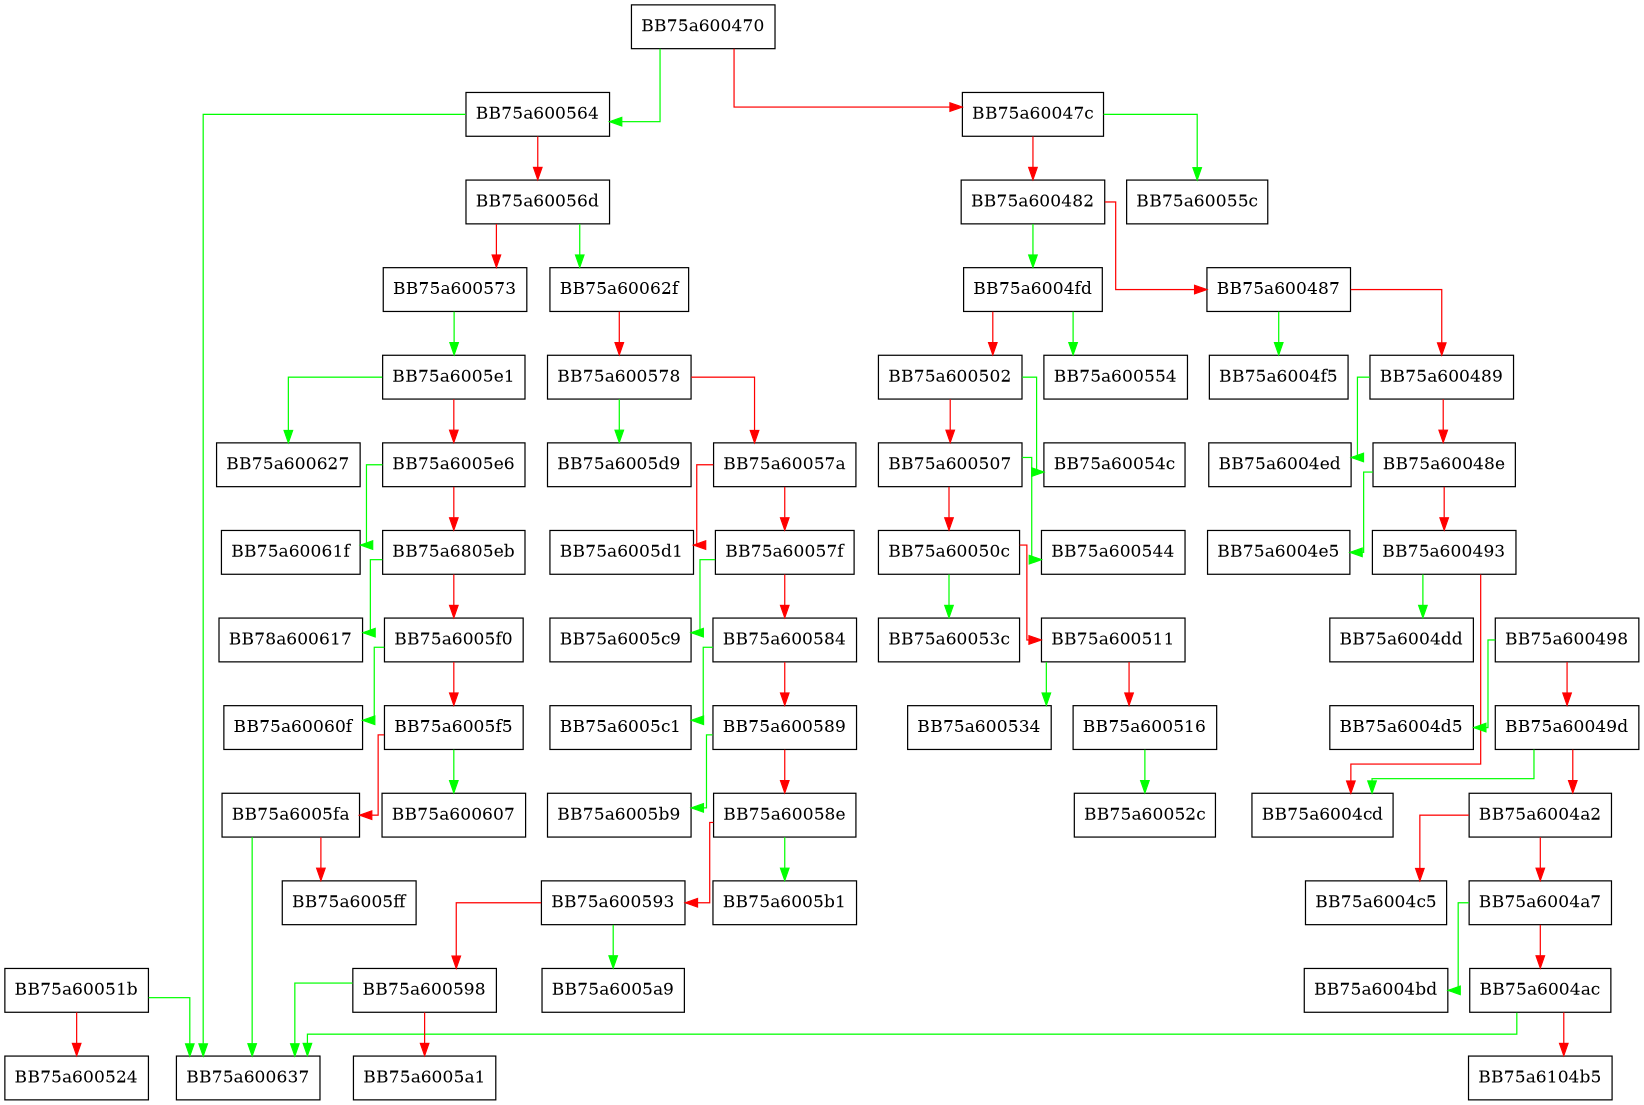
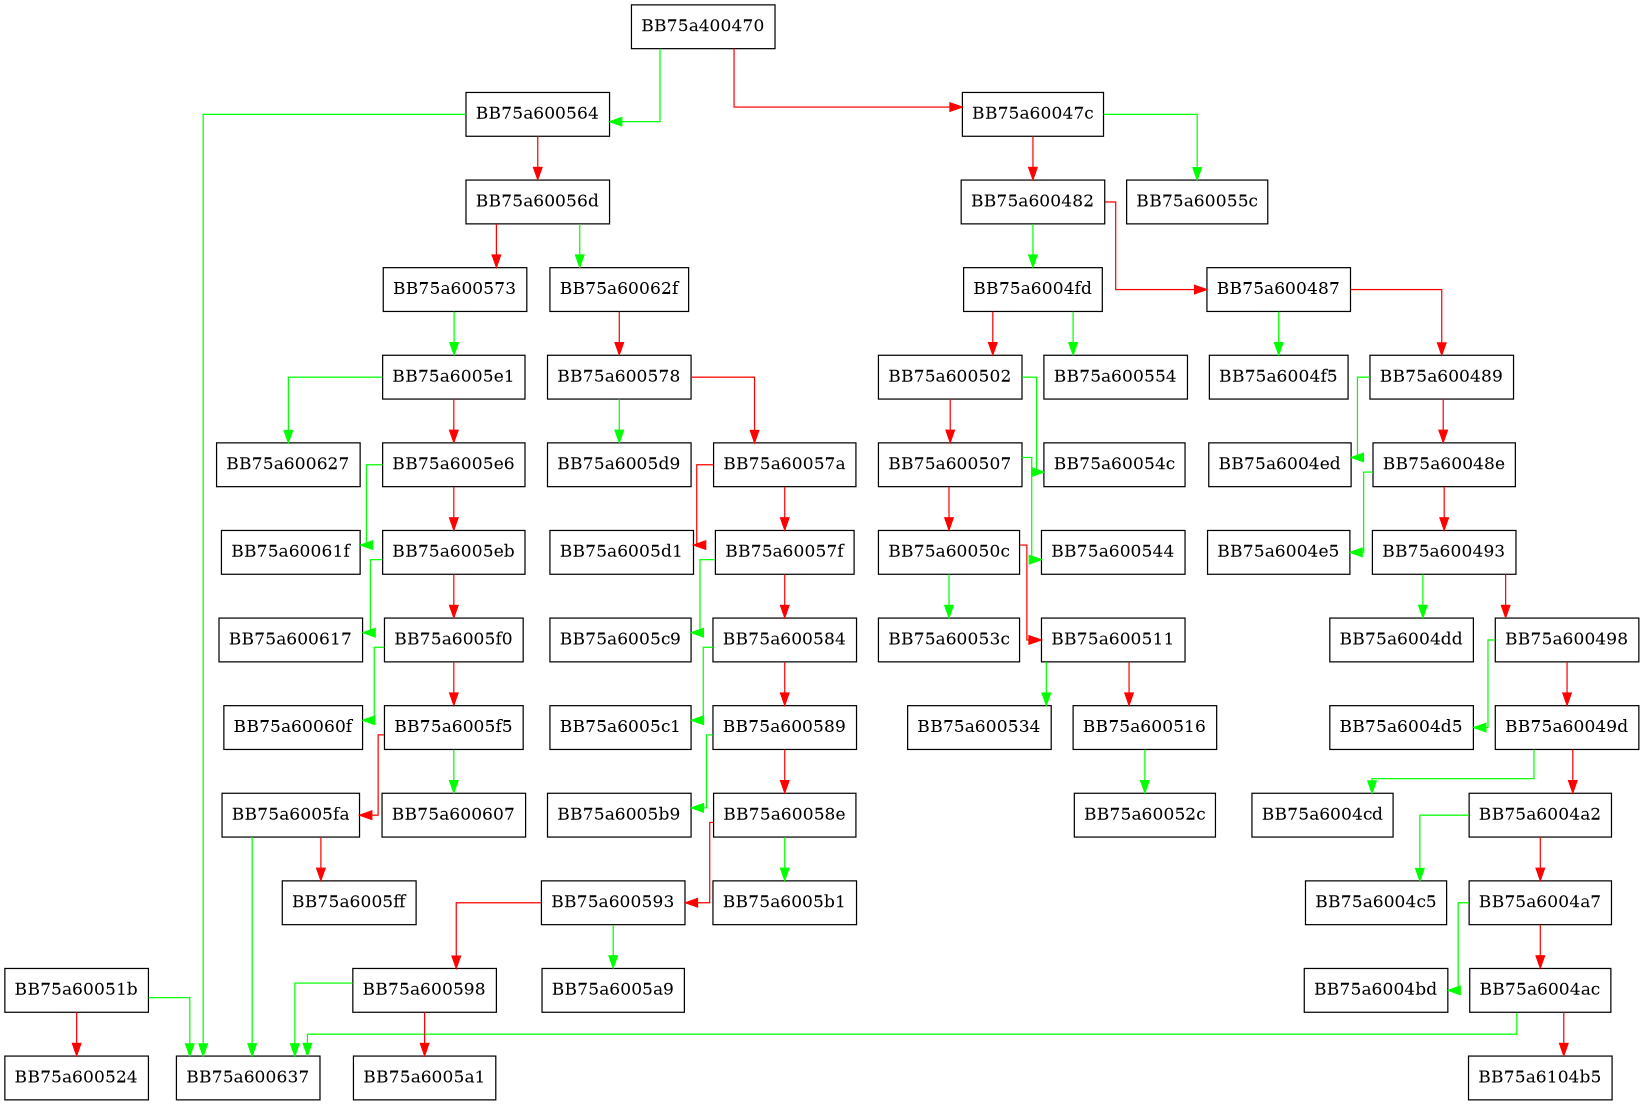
node "BB75a600470": label "BB75a600470" -> "BB75a400470"
node "BB75a6805eb": label "BB75a6805eb" -> "BB75a6005eb"
node "BB78a600617": label "BB78a600617" -> "BB75a600617"
edge "BB75a600493" -> "BB75a6004cd": now "BB75a600493" -> "BB75a600498"
edge "BB75a6004a2" -> "BB75a6004c5": color red -> green
